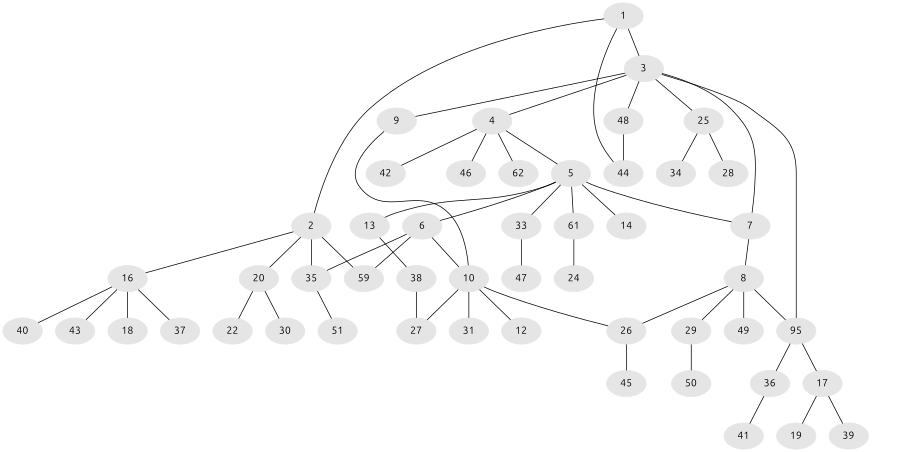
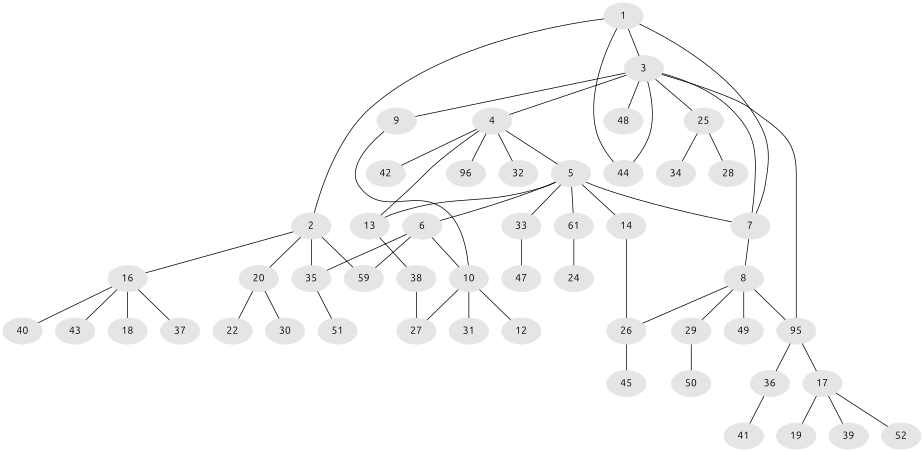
edge "1" -- "7": added
edge "48" -- "44": now "3" -- "44"
edge "4" -- "13": added
node "46": label "46" -> "96"
node "62": label "62" -> "32"
edge "10" -- "26": now "14" -- "26"
node "52": added
